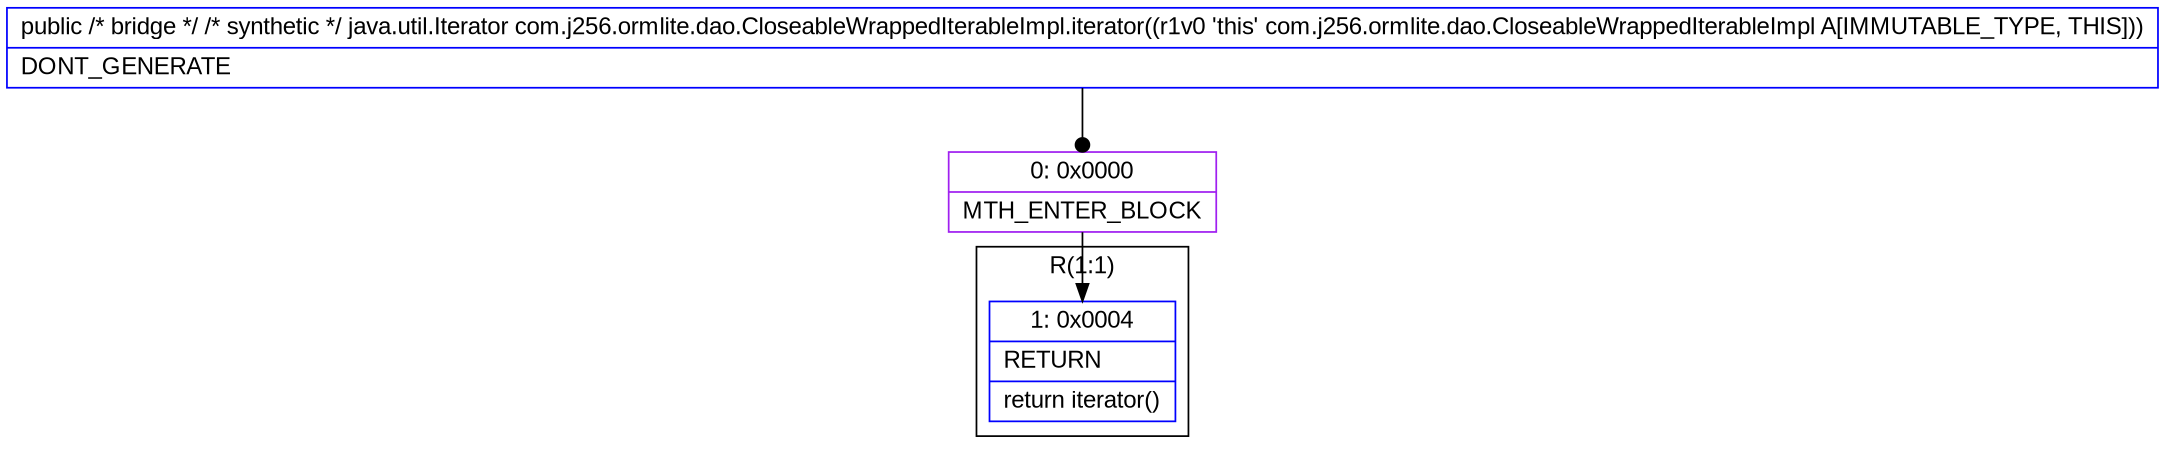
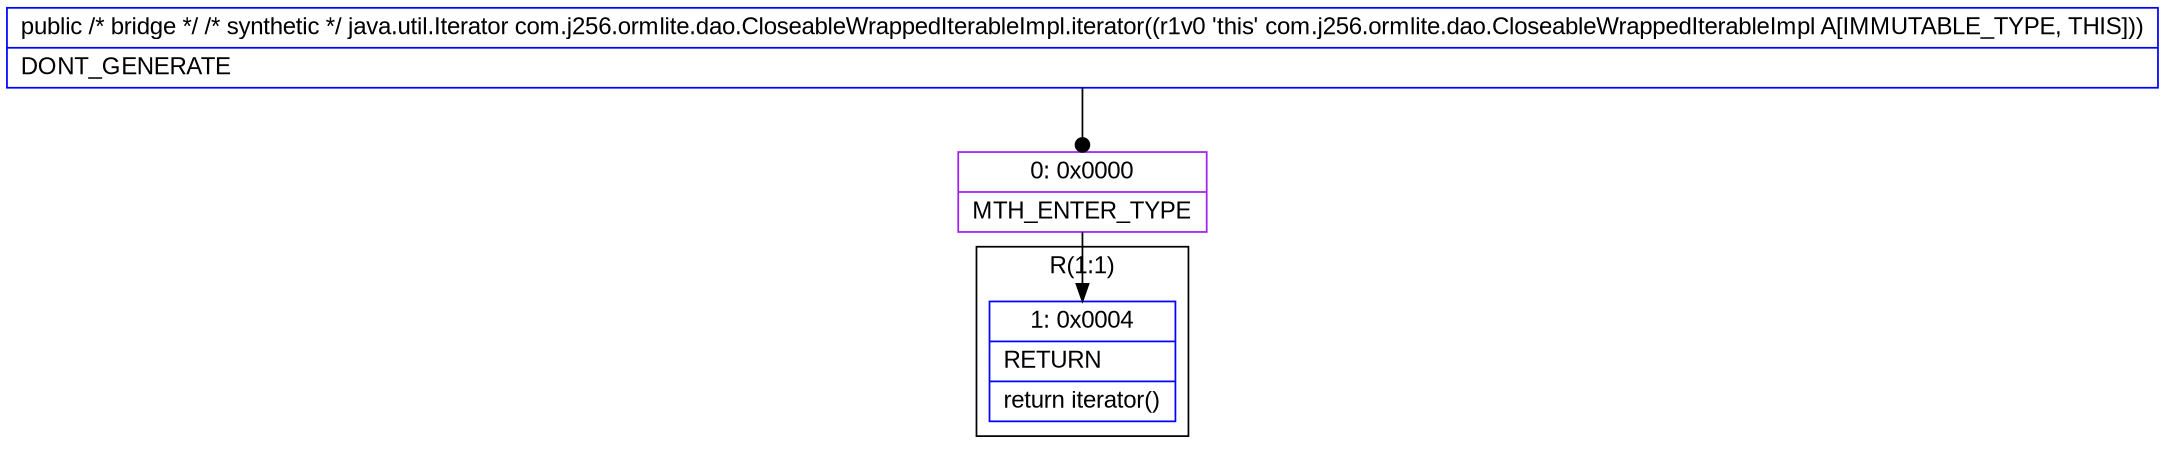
node "0: 0x0000": text "MTH_ENTER_BLOCK" -> "MTH_ENTER_TYPE"
